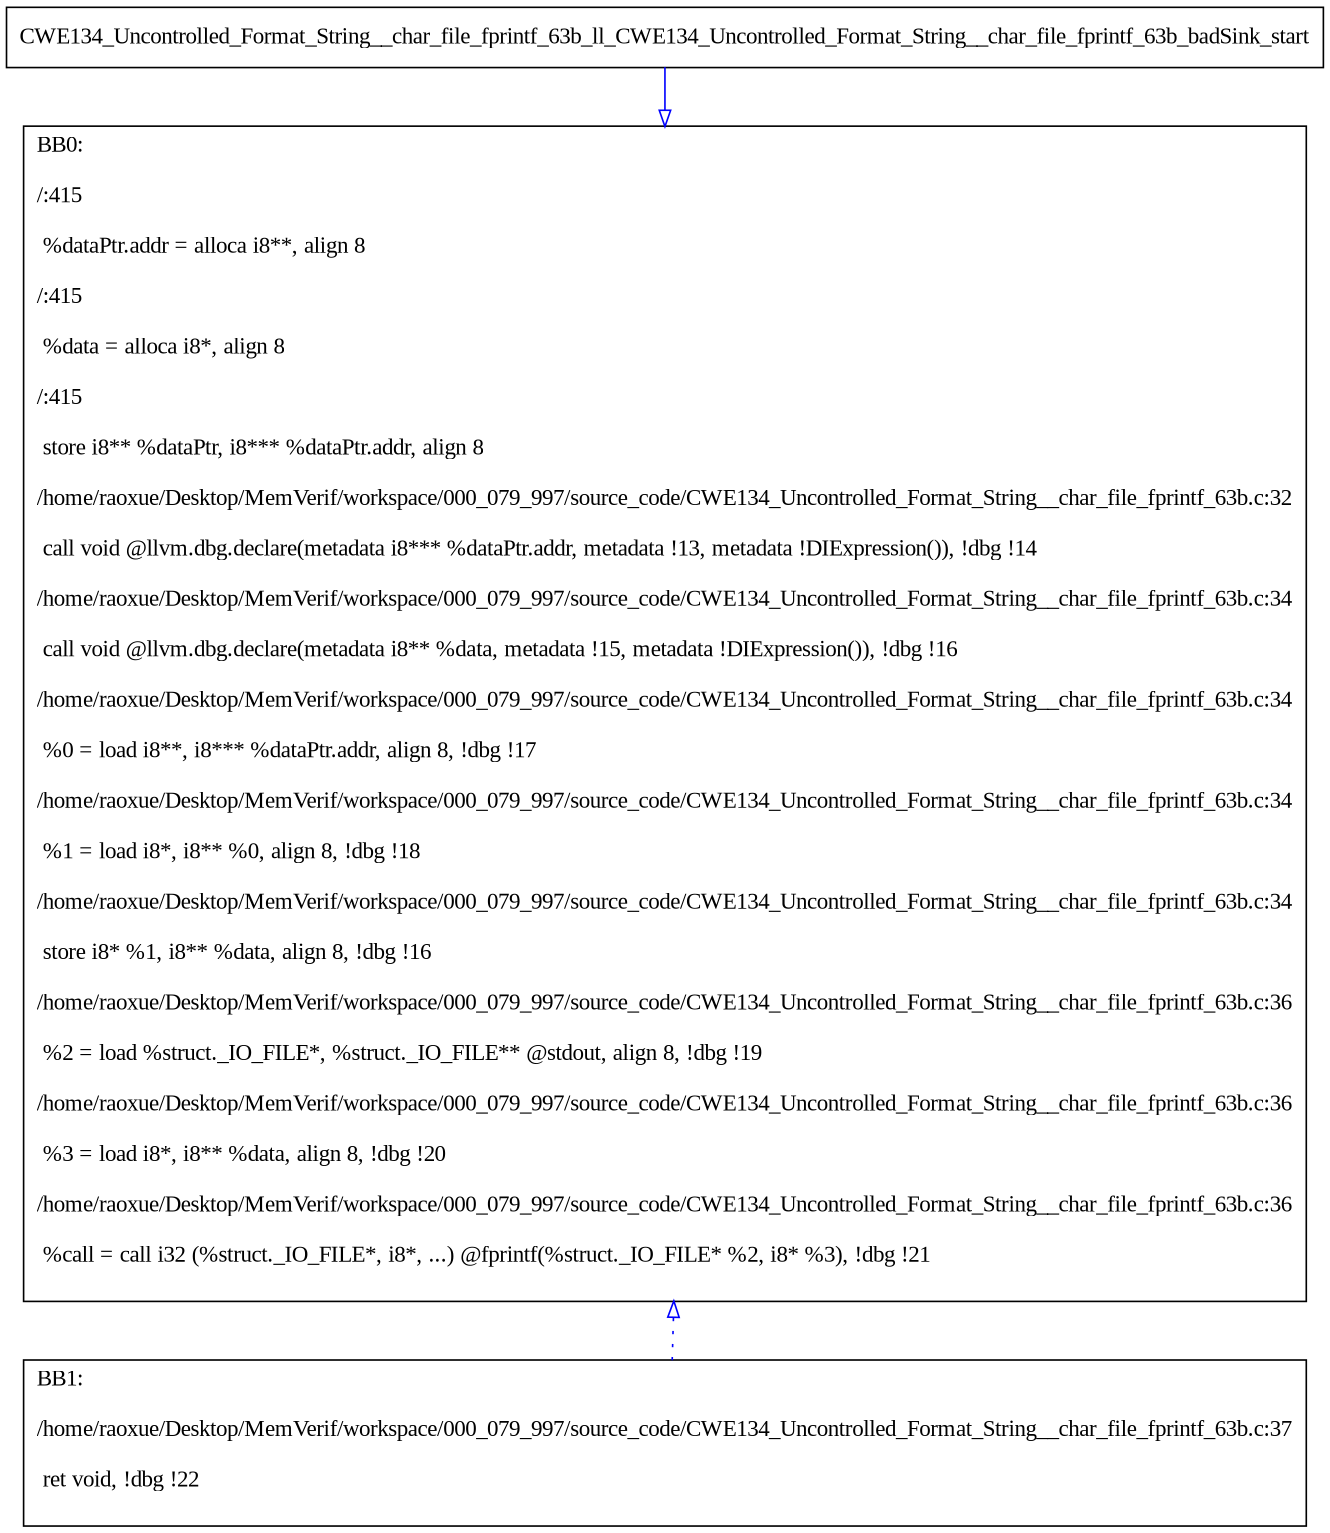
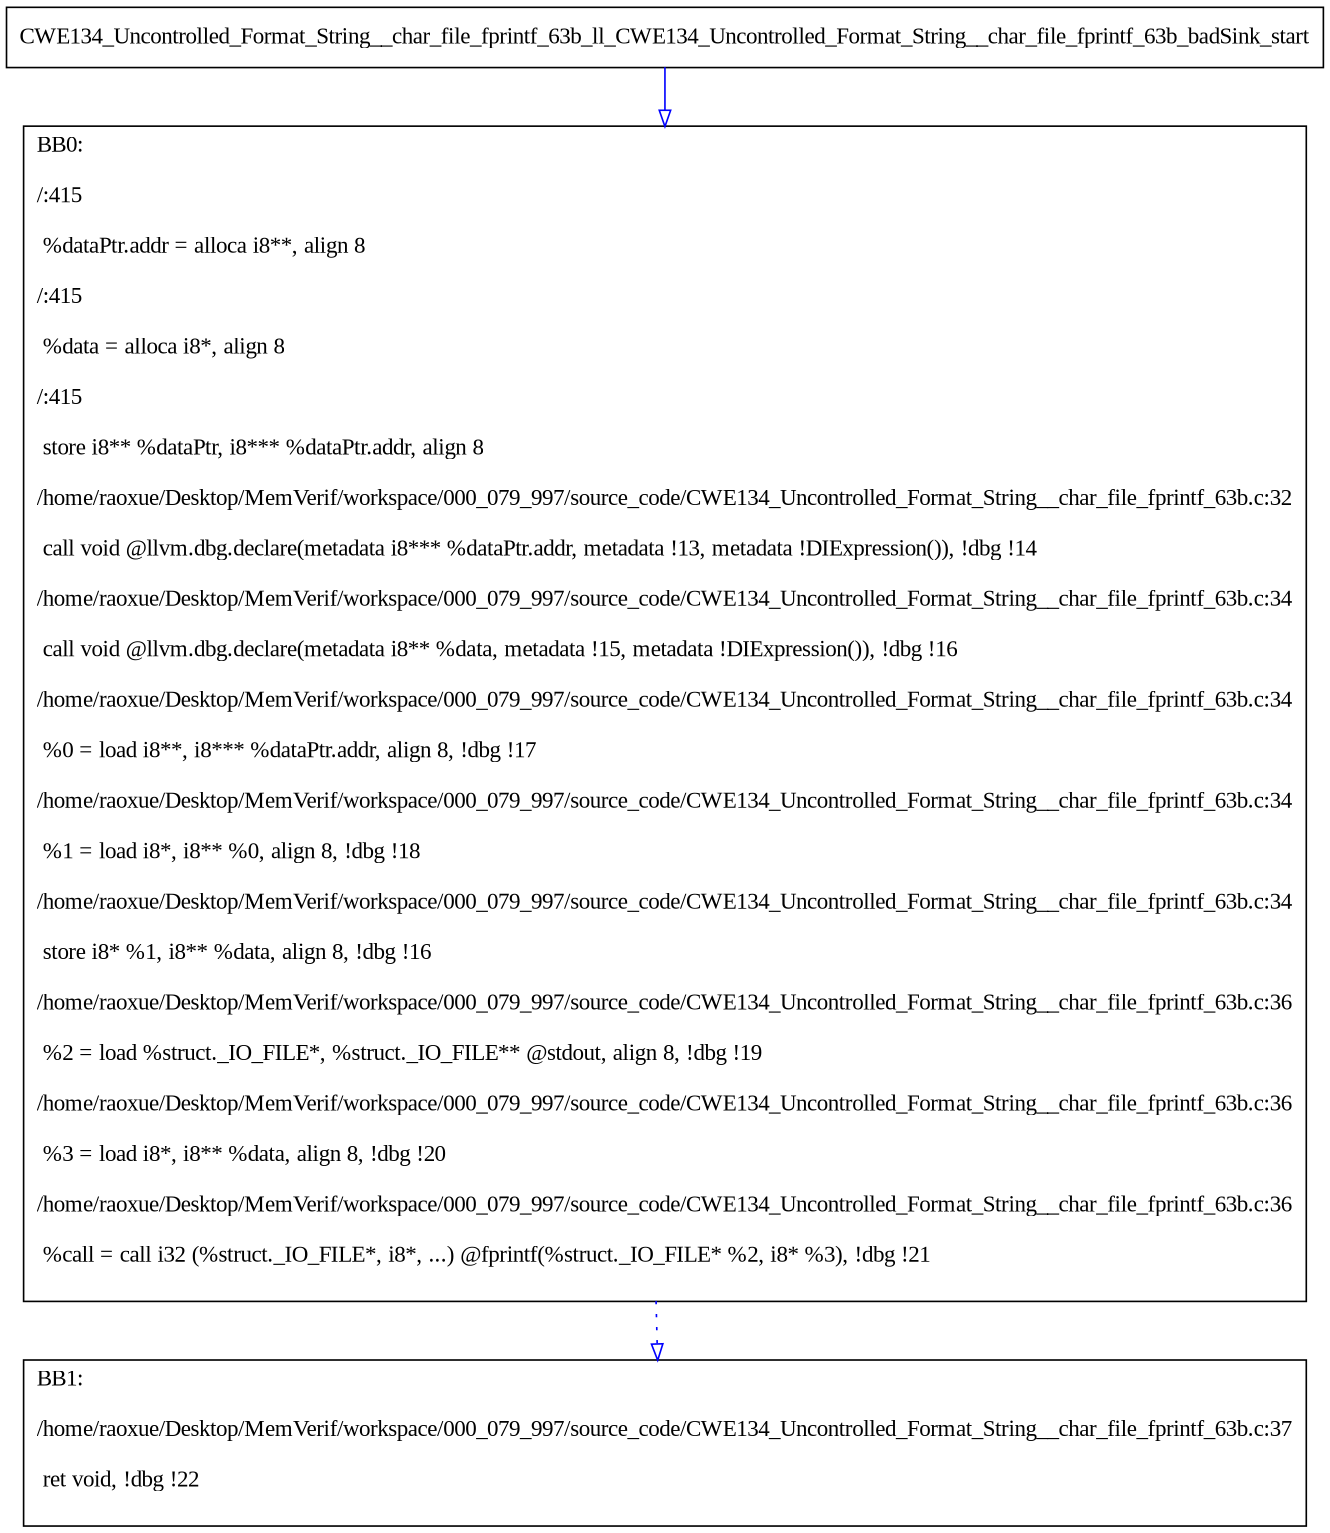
edge "BB1:" -> "BB0:": reversed
